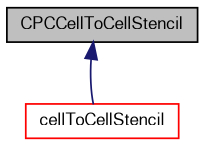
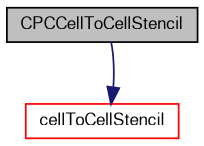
edge "cellToCellStencil" -> "CPCCellToCellStencil": reversed
